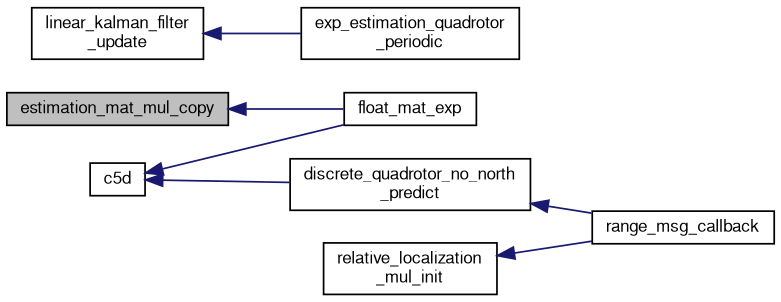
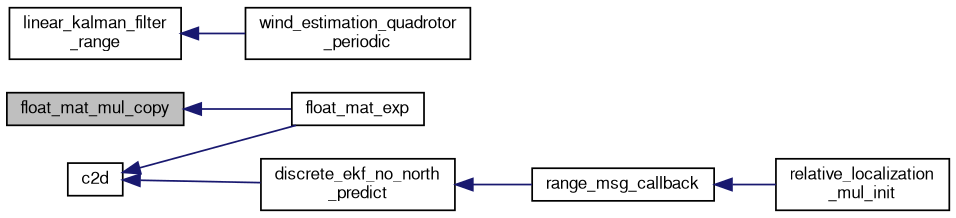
node "linear_kalman_filter _update": label "linear_kalman_filter _update" -> "linear_kalman_filter _range"
node "exp_estimation_quadrotor _periodic": label "exp_estimation_quadrotor _periodic" -> "wind_estimation_quadrotor _periodic"
node "estimation_mat_mul_copy": label "estimation_mat_mul_copy" -> "float_mat_mul_copy"
node "c5d": label "c5d" -> "c2d"
node "discrete_quadrotor_no_north _predict": label "discrete_quadrotor_no_north _predict" -> "discrete_ekf_no_north _predict"
edge "range_msg_callback" -> "relative_localization _mul_init": reversed
